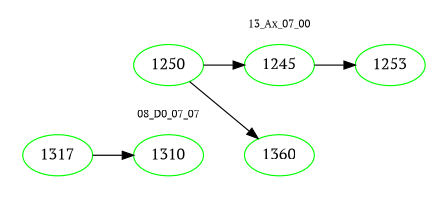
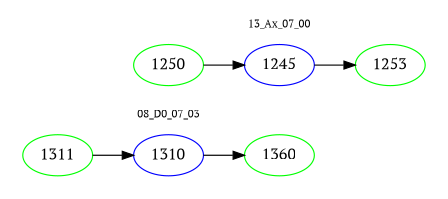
node "1245": color green -> blue
edge "1250" -> "1360": now "1310" -> "1360"
cluster "08_D0_07_07": label "08_D0_07_07" -> "08_D0_07_03"
node "1317": label "1317" -> "1311"
node "1310": color green -> blue
